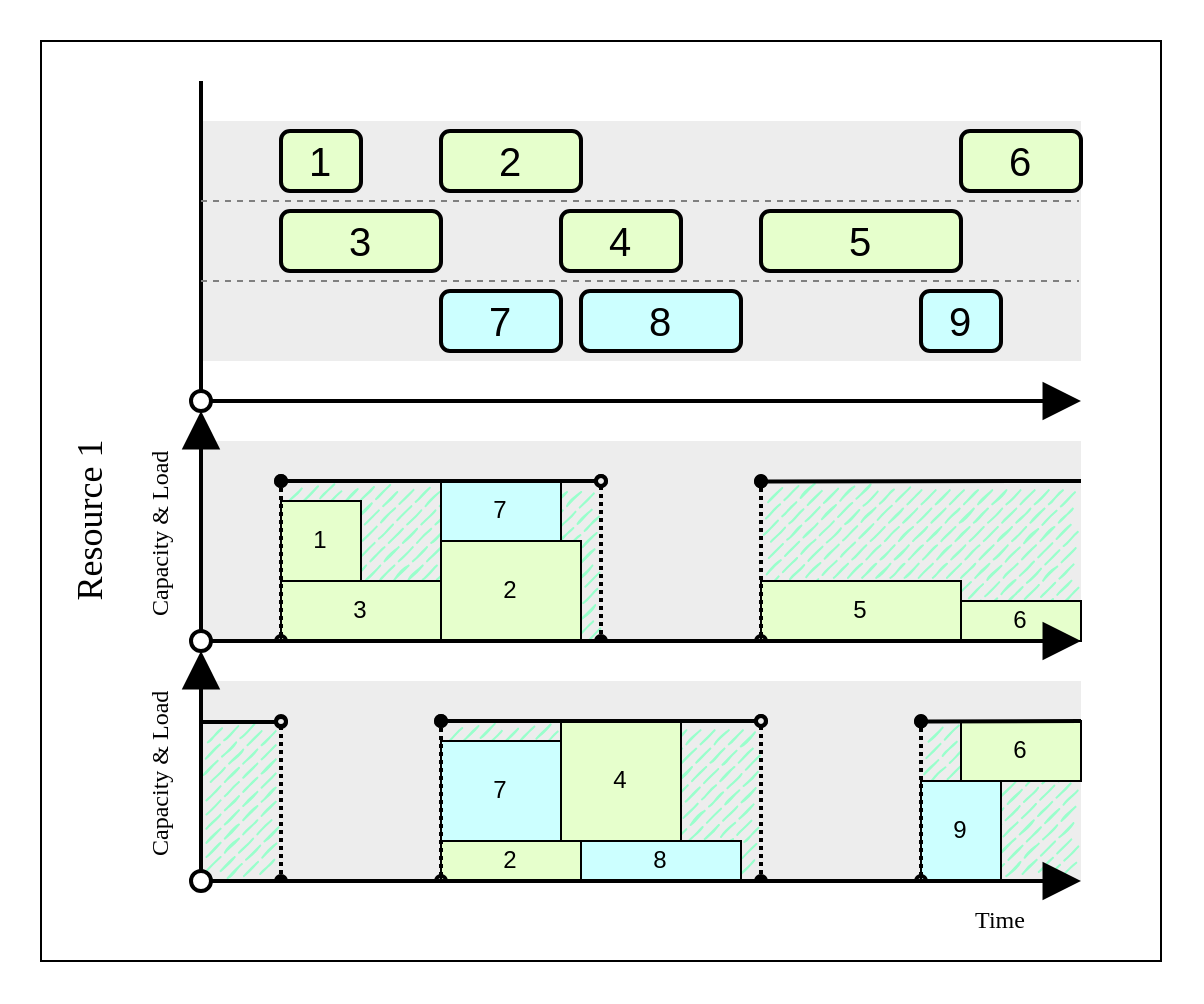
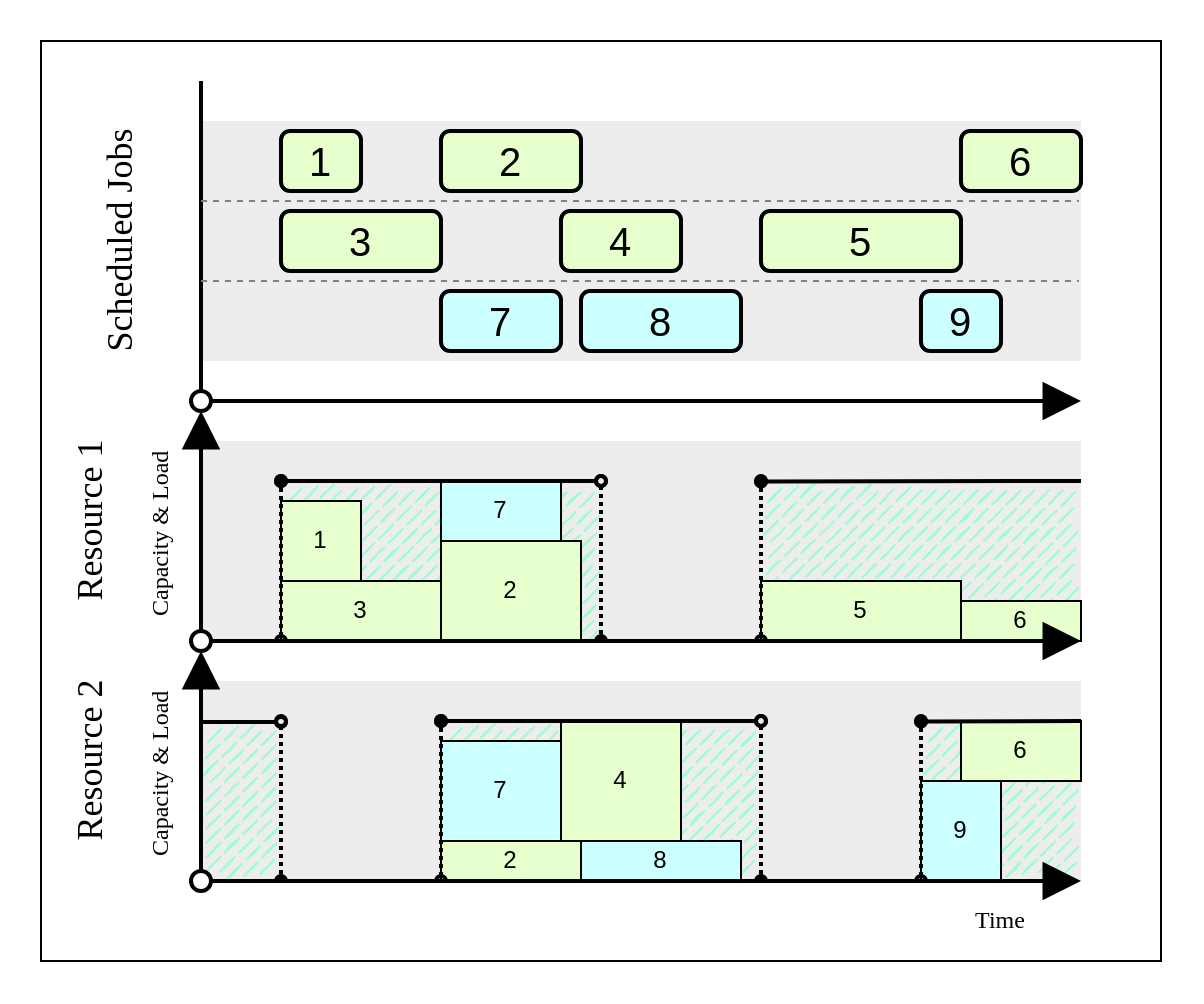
node "Scheduled Jobs": added
node "Resource 2": added
